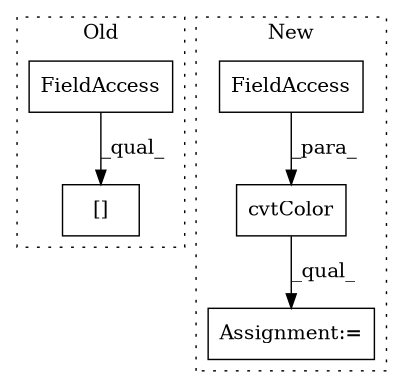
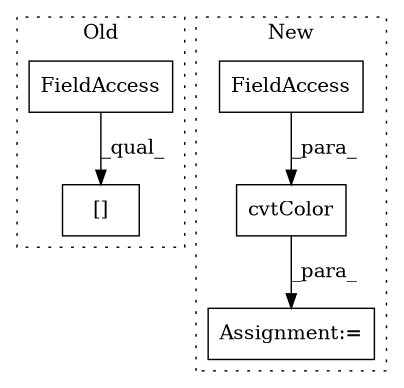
edge "cvtColor" -> "Assignment:=": label "_qual_" -> "_para_"
